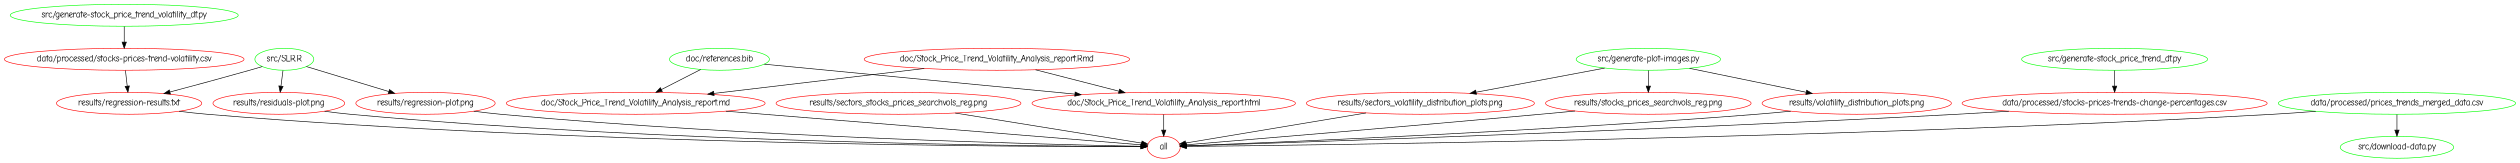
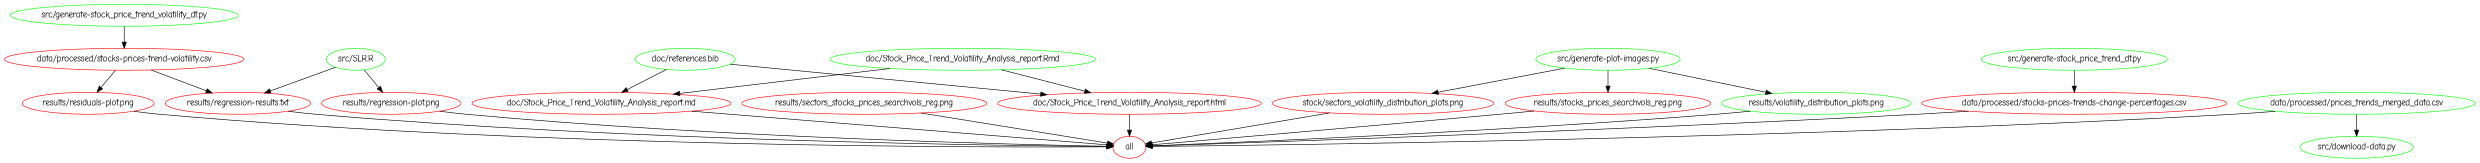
node "doc/Stock_Price_Trend_Volatility_Analysis_report.Rmd": color red -> green
edge "src/SLR.R" -> "results/residuals-plot.png": now "data/processed/stocks-prices-trend-volatility.csv" -> "results/residuals-plot.png"
node "results/sectors_volatility_distribution_plots.png": label "results/sectors_volatility_distribution_plots.png" -> "stock/sectors_volatility_distribution_plots.png"
node "results/volatility_distribution_plots.png": color red -> green
